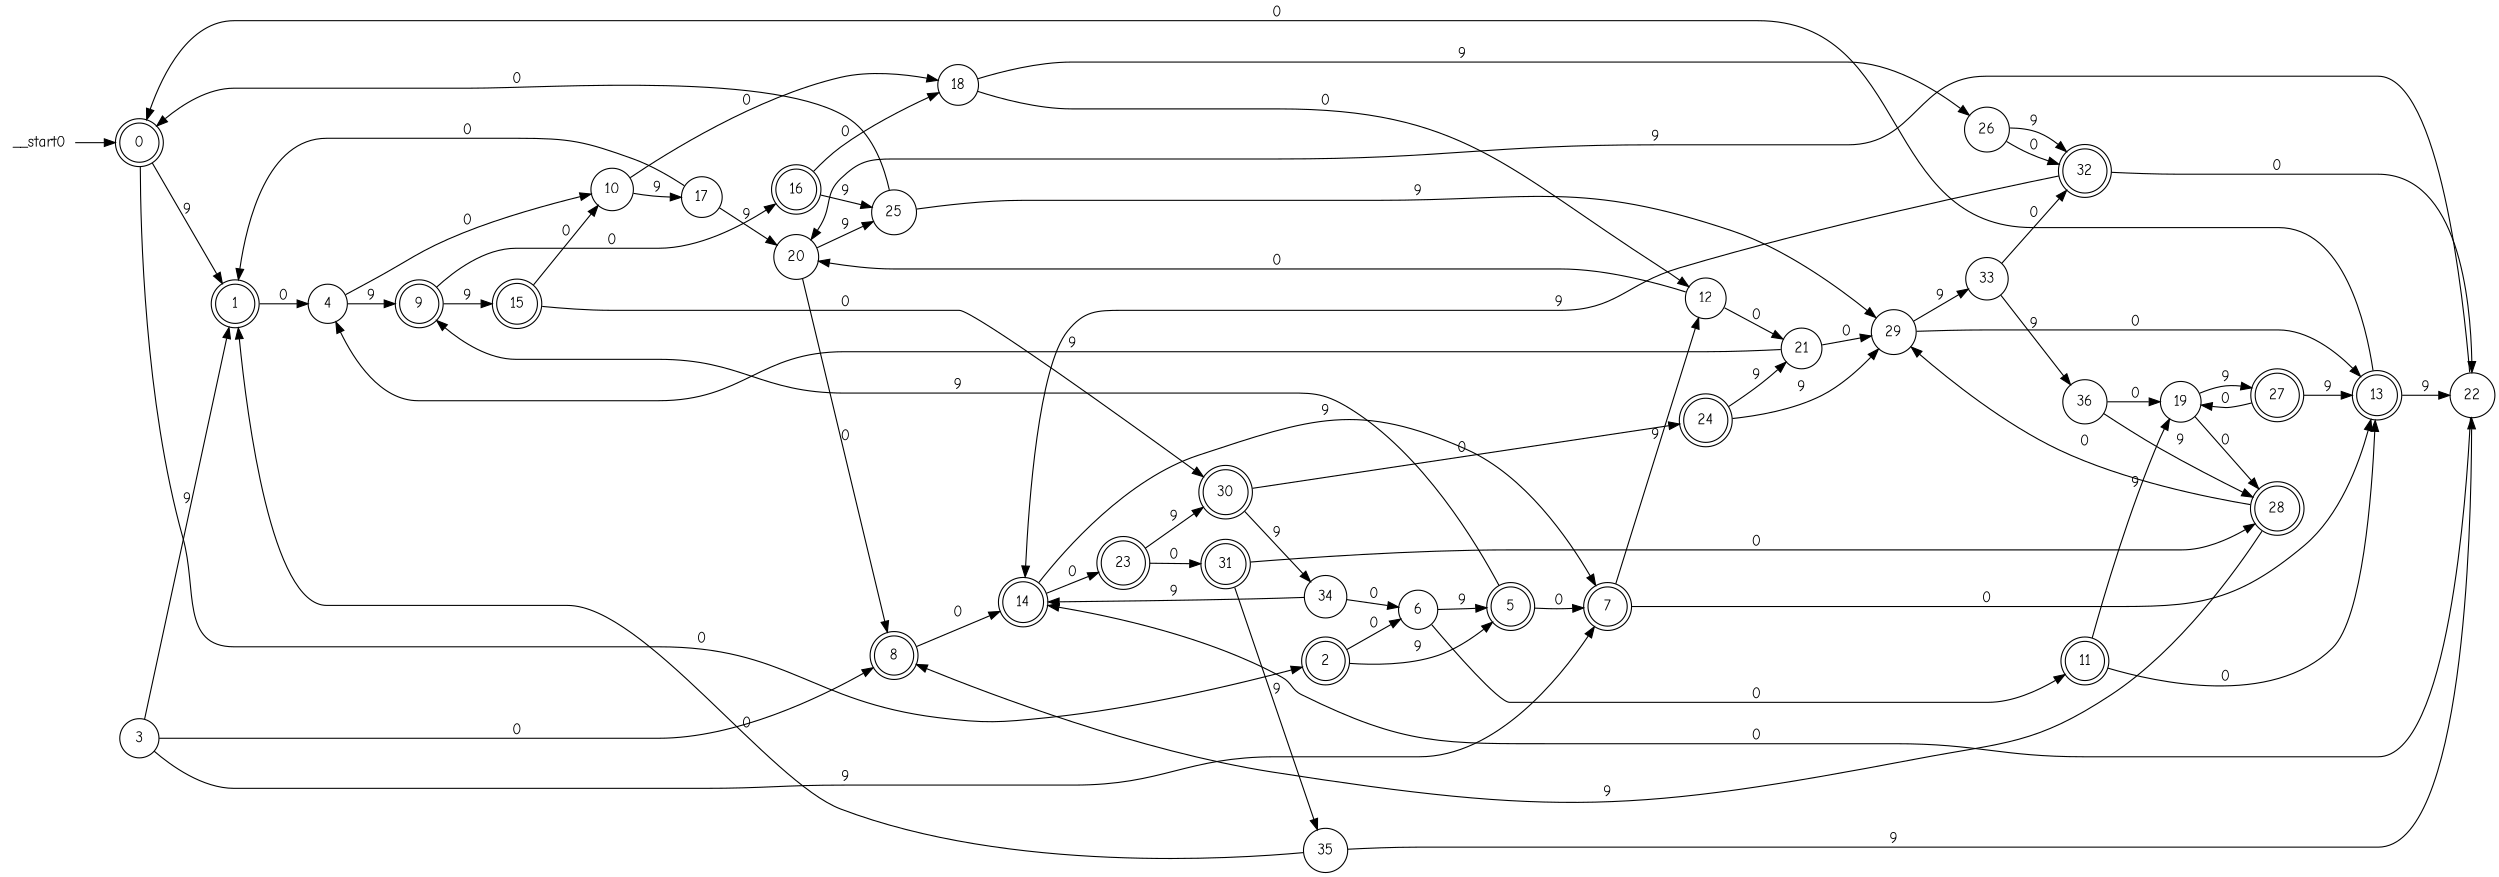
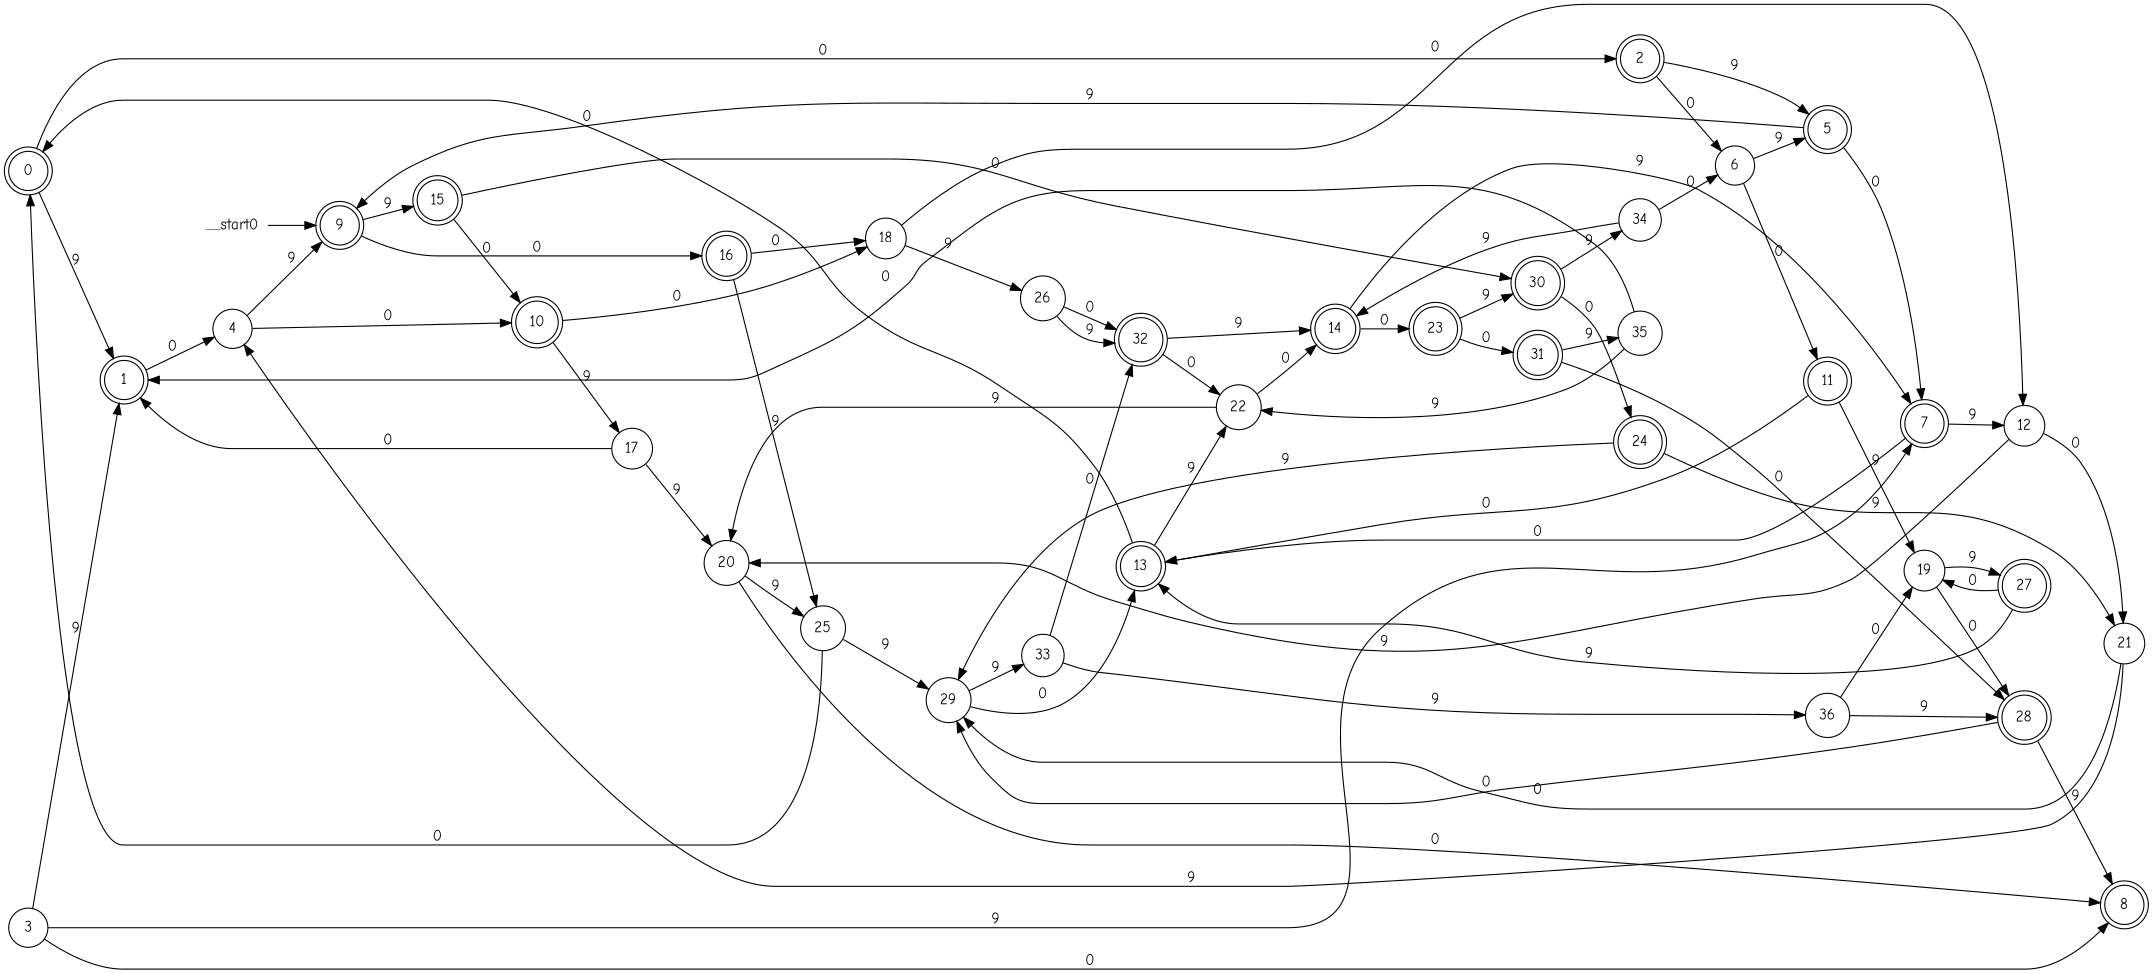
edge "__start0" -> "0": now "__start0" -> "9"
node "10": shape circle -> doublecircle
edge "12" -> "20": label "0" -> "9"
edge "8" -> "14": removed, label "0"
